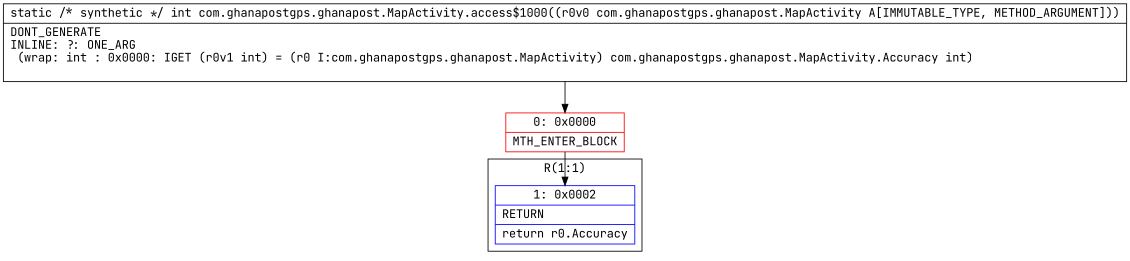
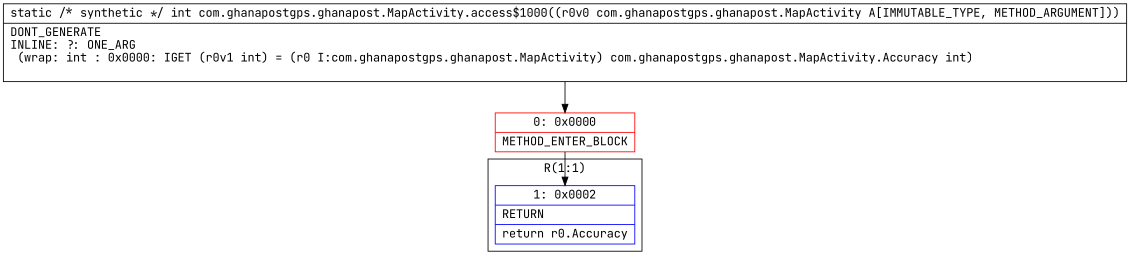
node "0: 0x0000": text "MTH_ENTER_BLOCK" -> "METHOD_ENTER_BLOCK"
